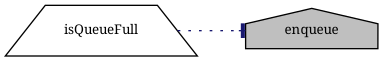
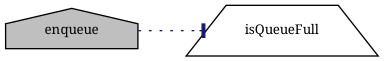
edge "isQueueFull" -> "enqueue": reversed
